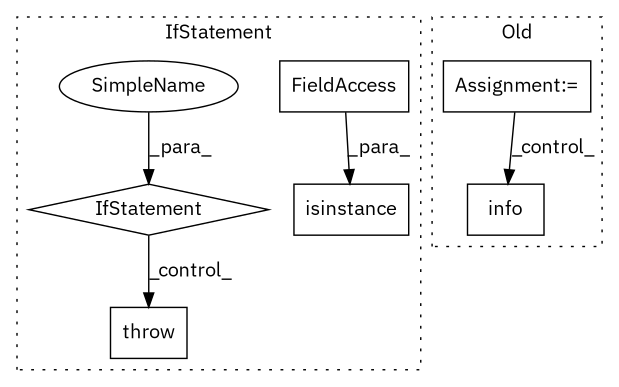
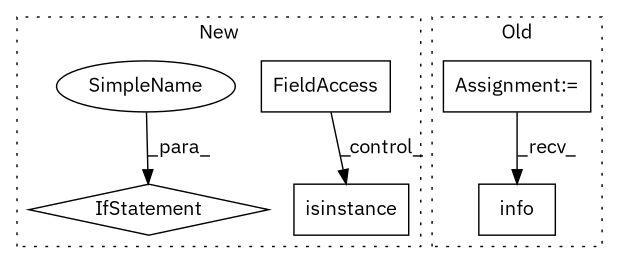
cluster "IfStatement": label "IfStatement" -> "New"
edge "FieldAccess" -> "isinstance": label "_para_" -> "_control_"
edge "Assignment:=" -> "info": label "_control_" -> "_recv_"
node "throw": removed
